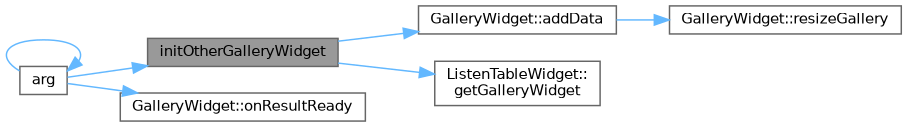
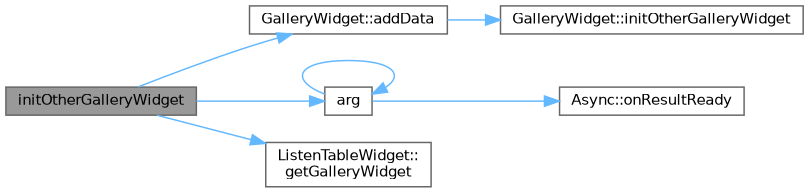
node "GalleryWidget::resizeGallery": label "GalleryWidget::resizeGallery" -> "GalleryWidget::initOtherGalleryWidget"
edge "arg" -> "initOtherGalleryWidget": reversed
node "GalleryWidget::onResultReady": label "GalleryWidget::onResultReady" -> "Async::onResultReady"
